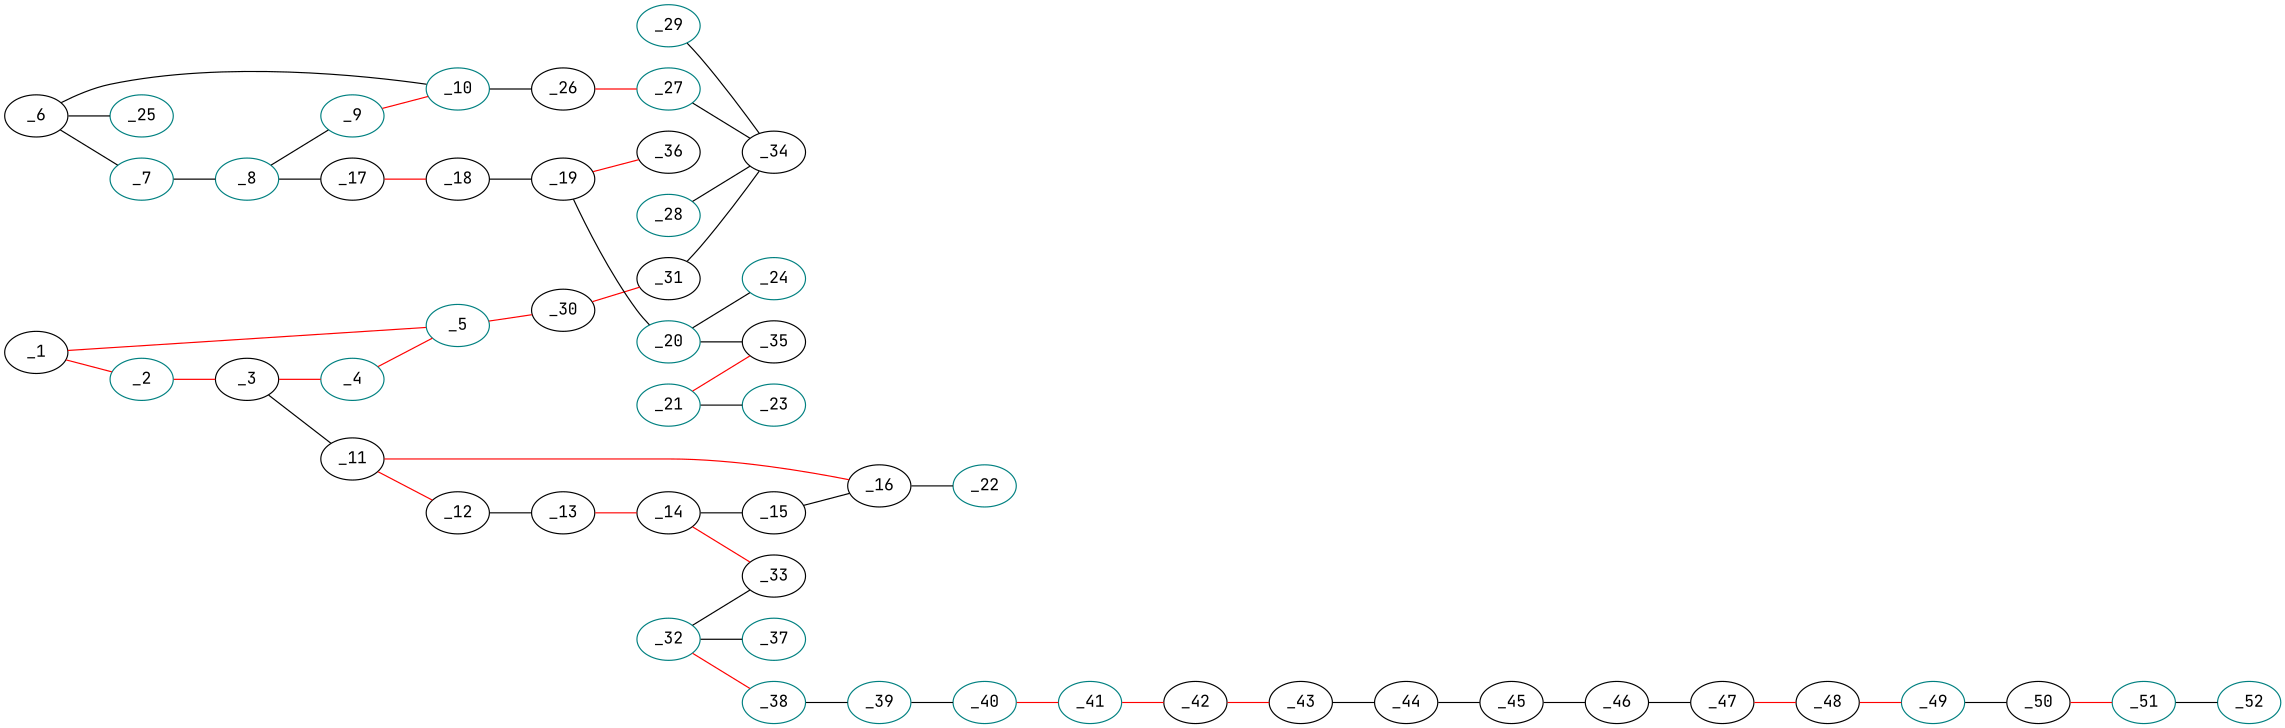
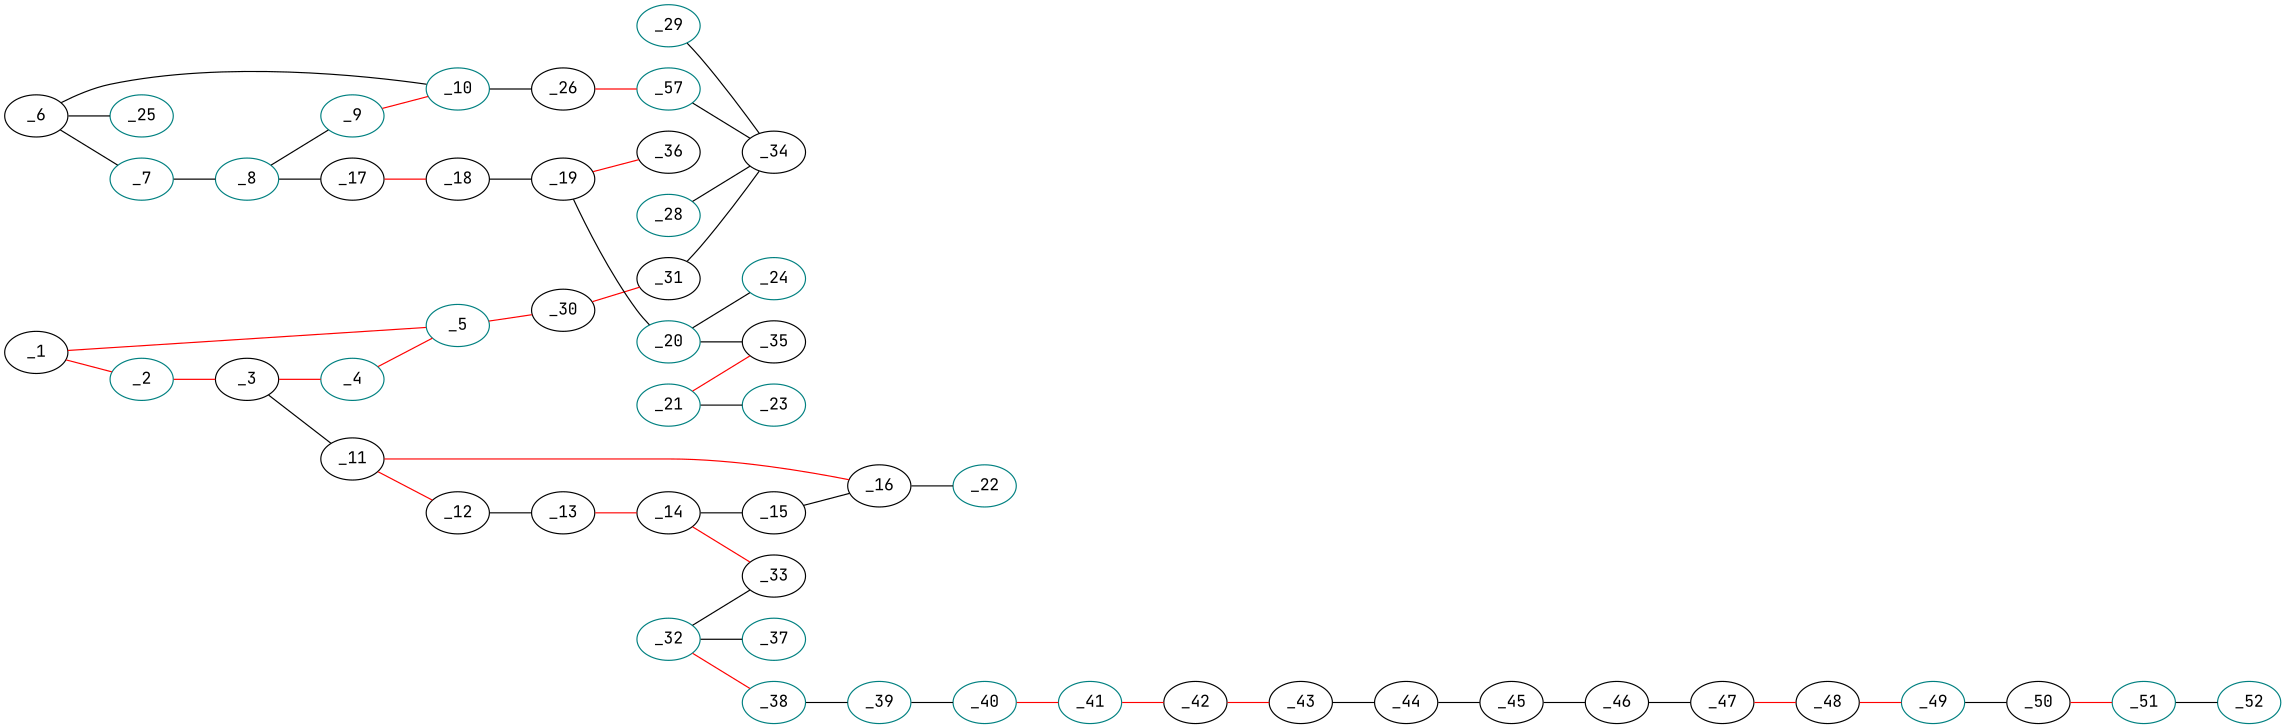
node "_27": label "_27" -> "_57"
